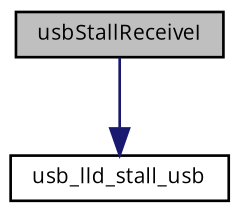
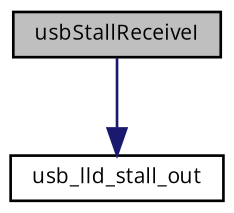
node "usb_lld_stall_usb": label "usb_lld_stall_usb" -> "usb_lld_stall_out"
